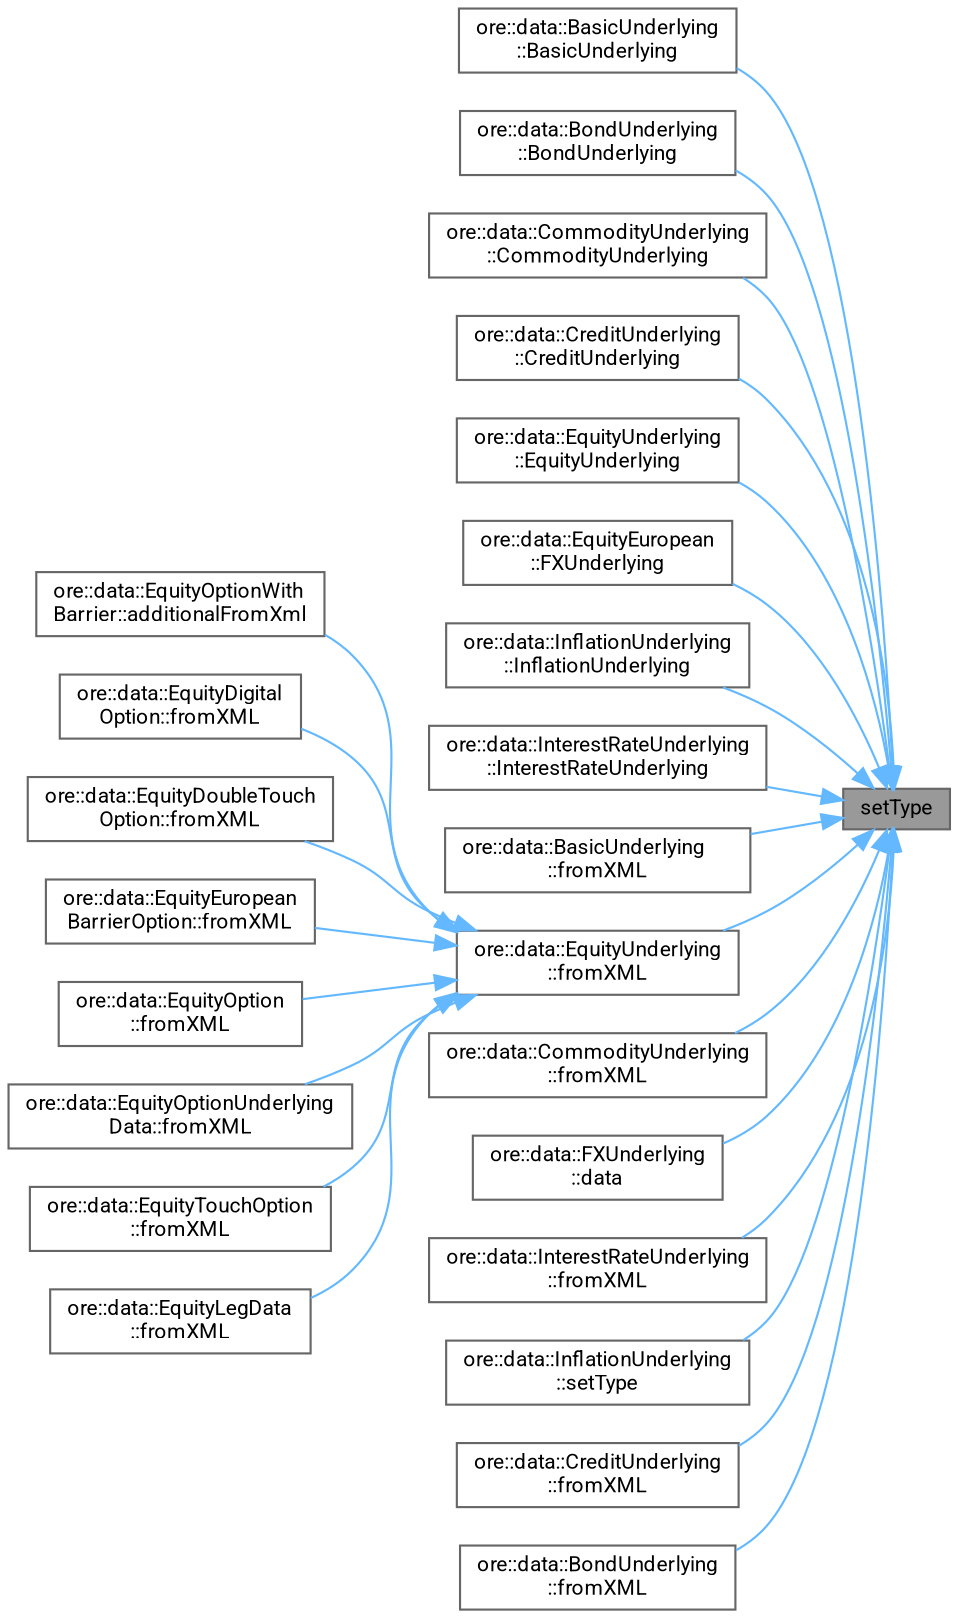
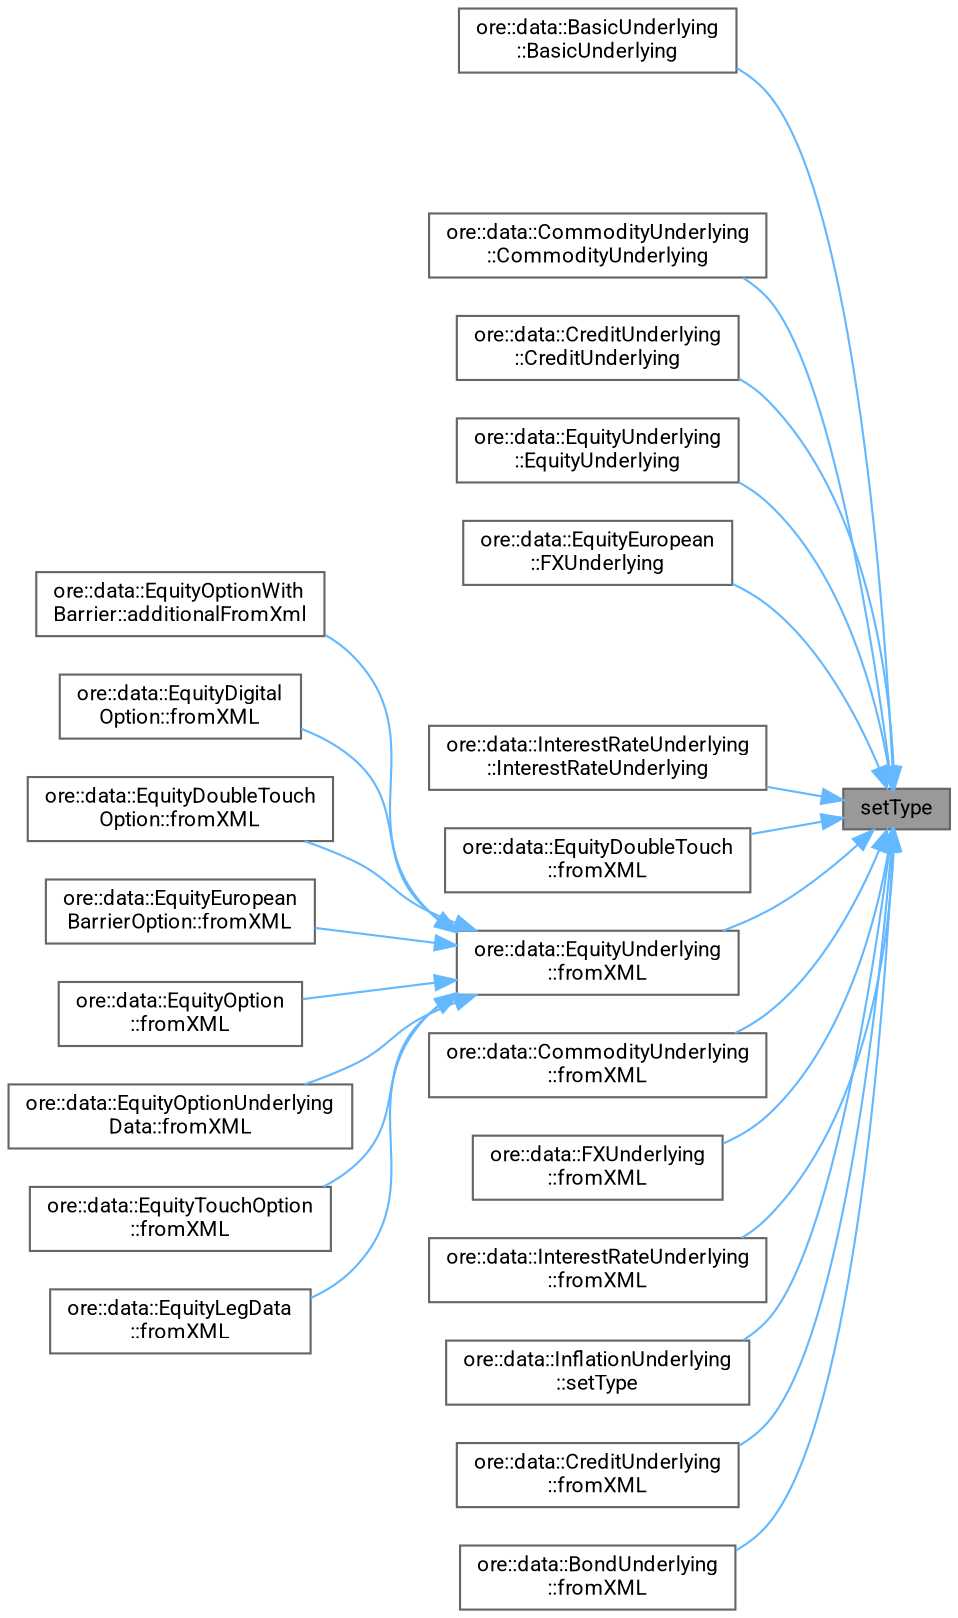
node "ore::data::BondUnderlying ::BondUnderlying": removed
node "ore::data::InflationUnderlying ::InflationUnderlying": removed
node "ore::data::BasicUnderlying ::fromXML": label "ore::data::BasicUnderlying ::fromXML" -> "ore::data::EquityDoubleTouch ::fromXML"
node "ore::data::FXUnderlying ::data": label "ore::data::FXUnderlying ::data" -> "ore::data::FXUnderlying ::fromXML"
